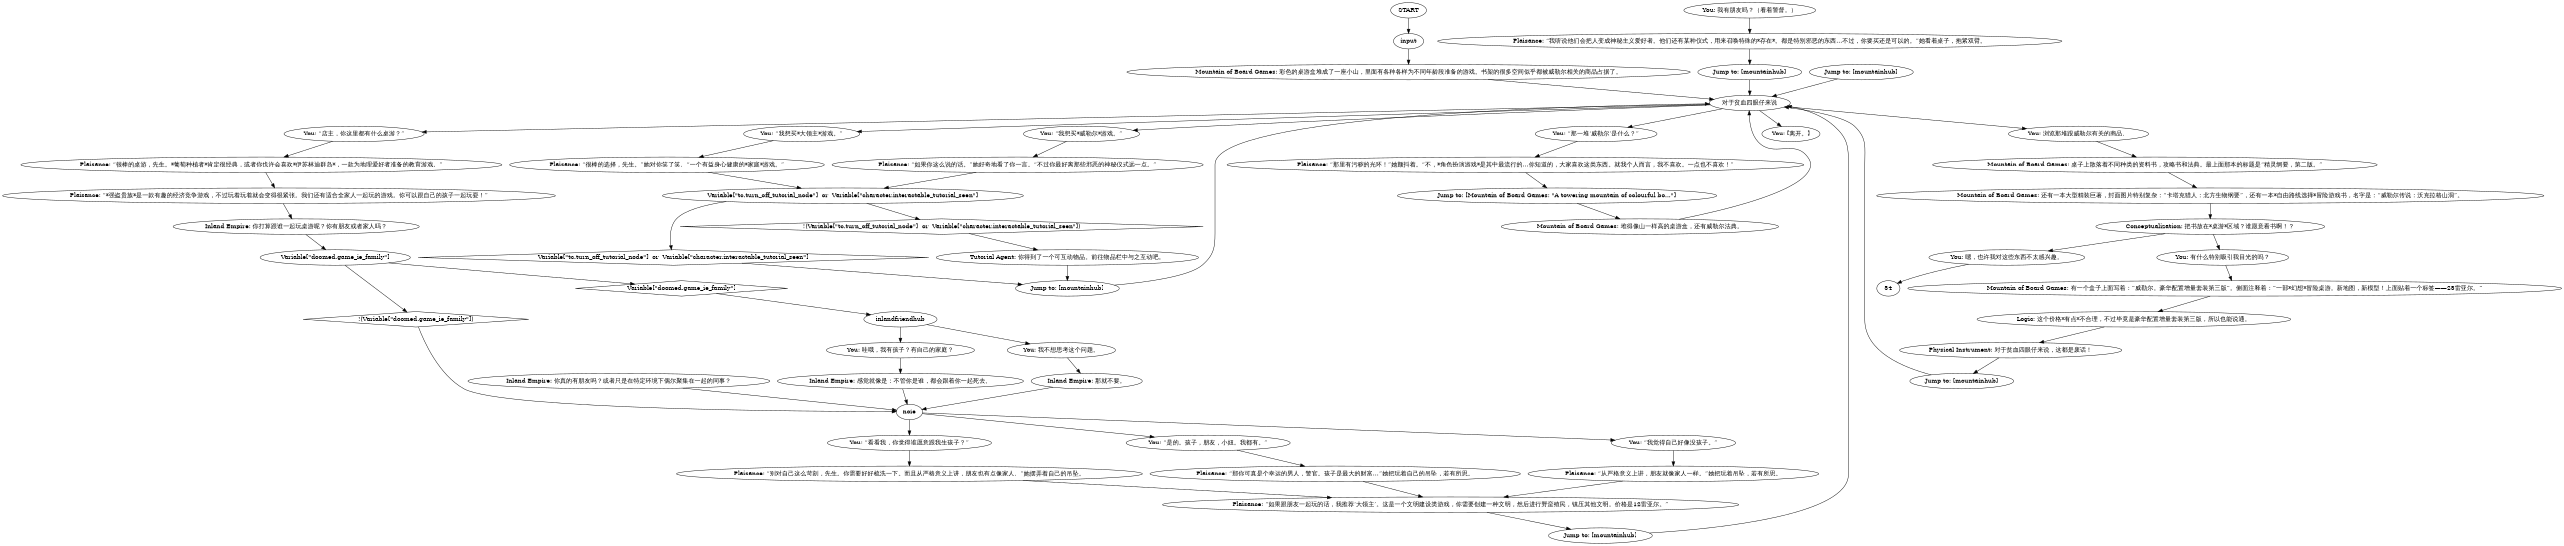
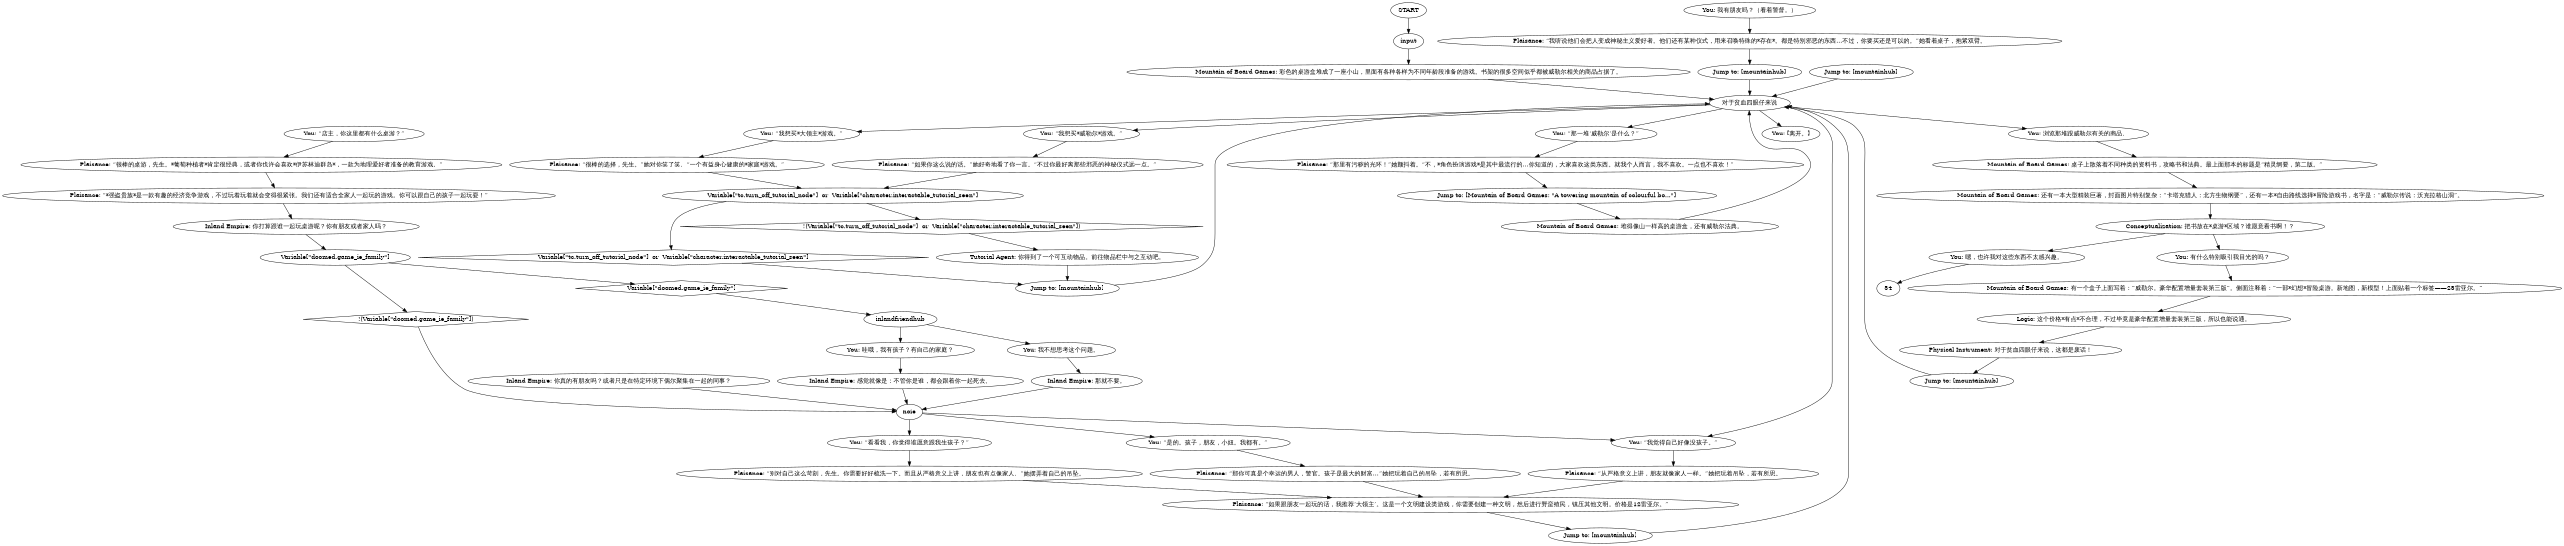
edge "对于贫血四眼仔来说" -> "You: “店主，你这里都有什么桌游？”": now "对于贫血四眼仔来说" -> "You: “我觉得自己好像没孩子。”"
